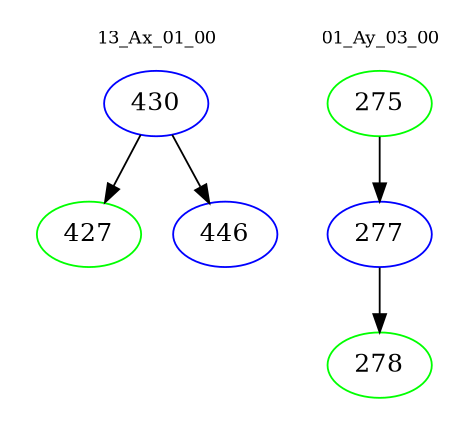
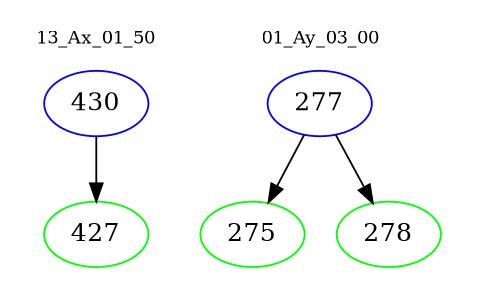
cluster "13_Ax_01_00": label "13_Ax_01_00" -> "13_Ax_01_50"
edge "275" -> "277": reversed
node "446": removed
